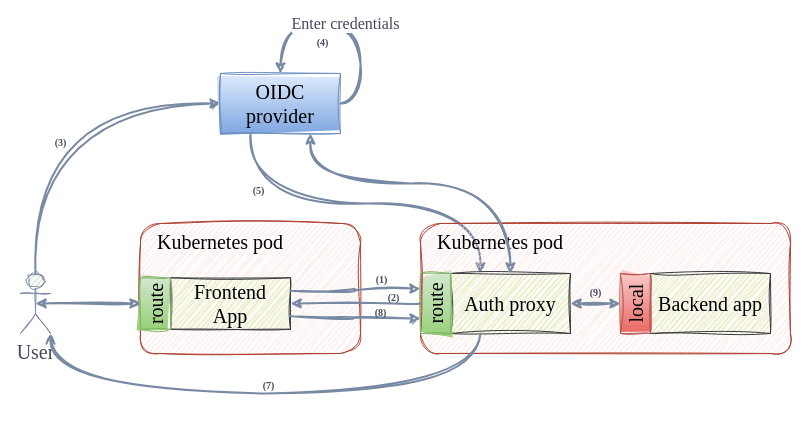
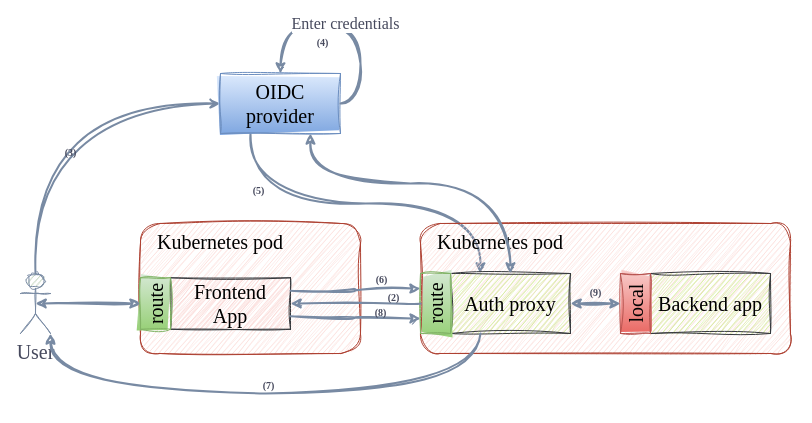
edge "User" -> "OIDC provider": arrowhead classic -> open
node "(3)": moved (61, 139) -> (71, 149)
node "(1)": label "(1)" -> "(6)"
node "Frontend App": fillcolor #cdeb8b -> #f8cecc
edge "Auth proxy" -> "User": arrowhead open -> classic
